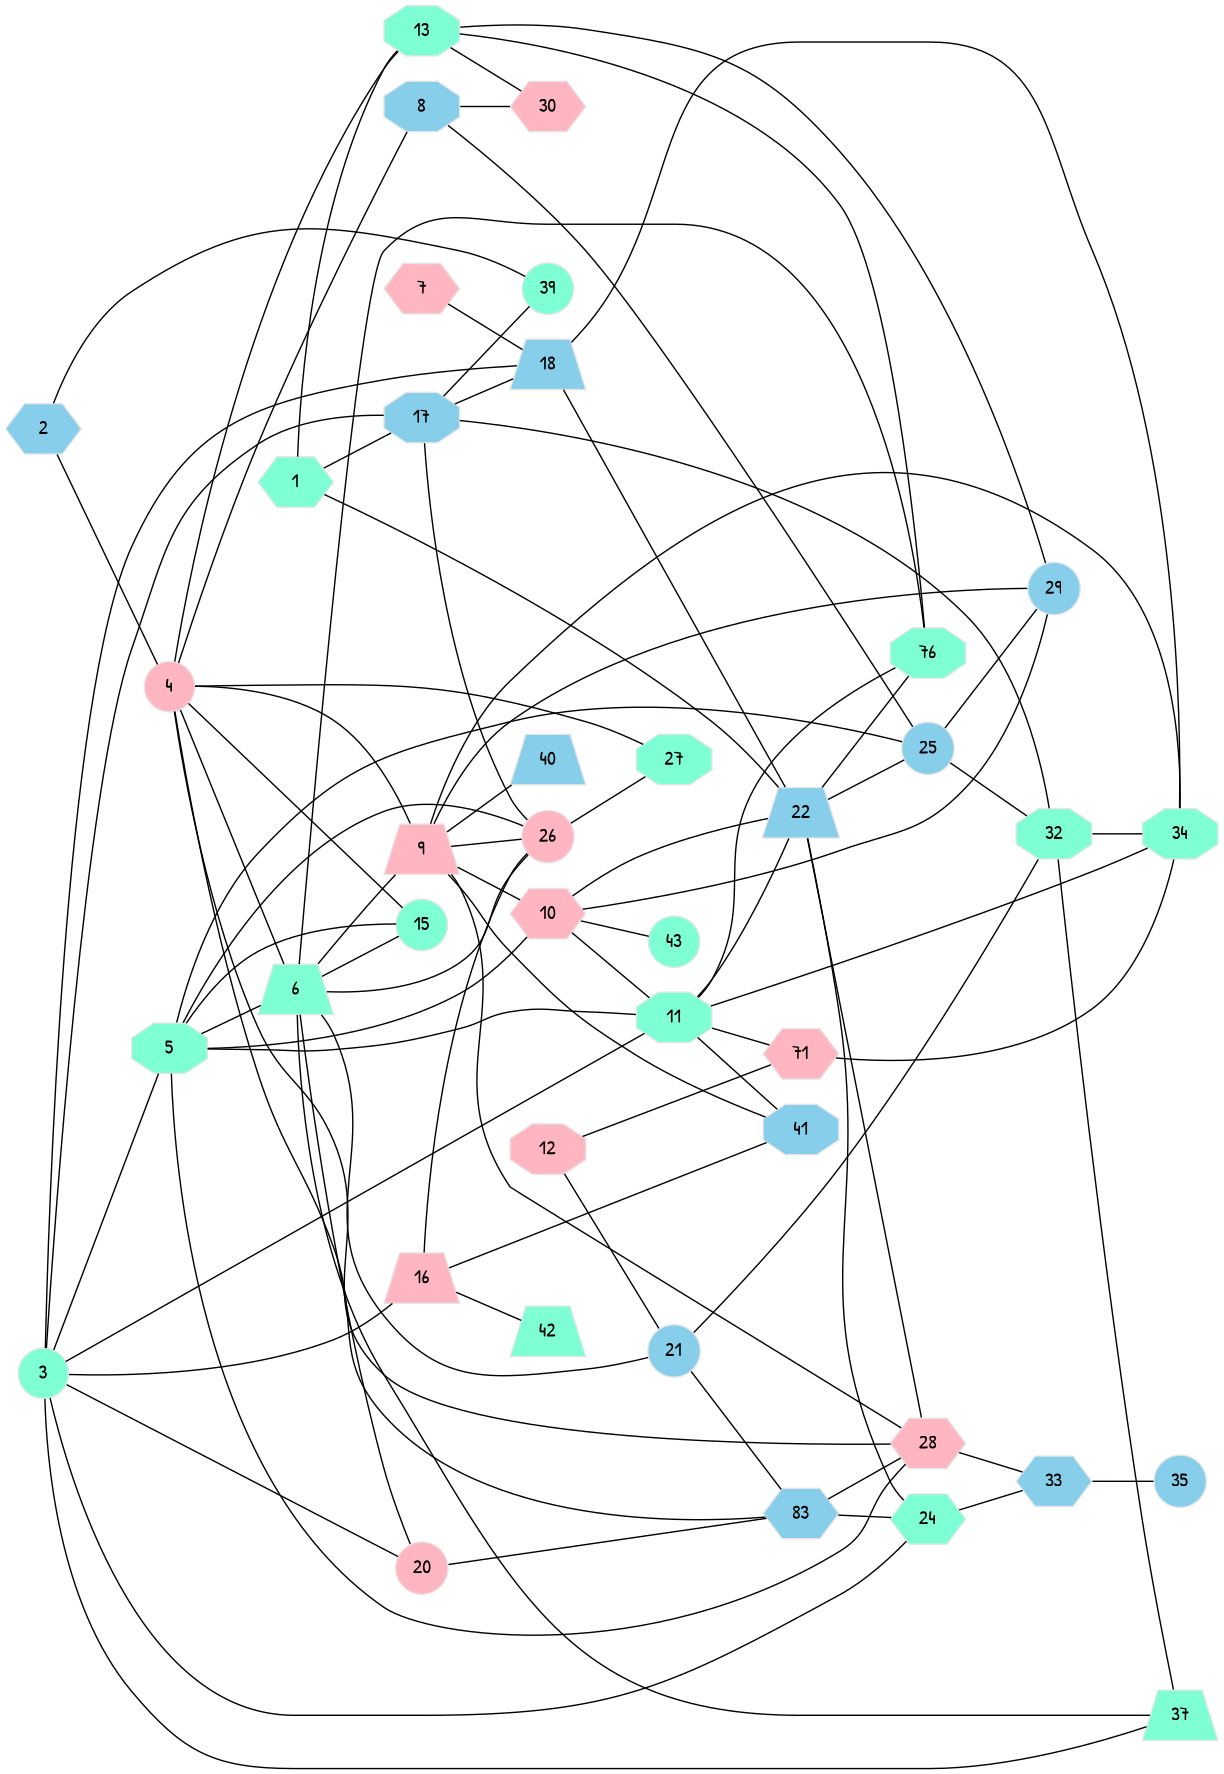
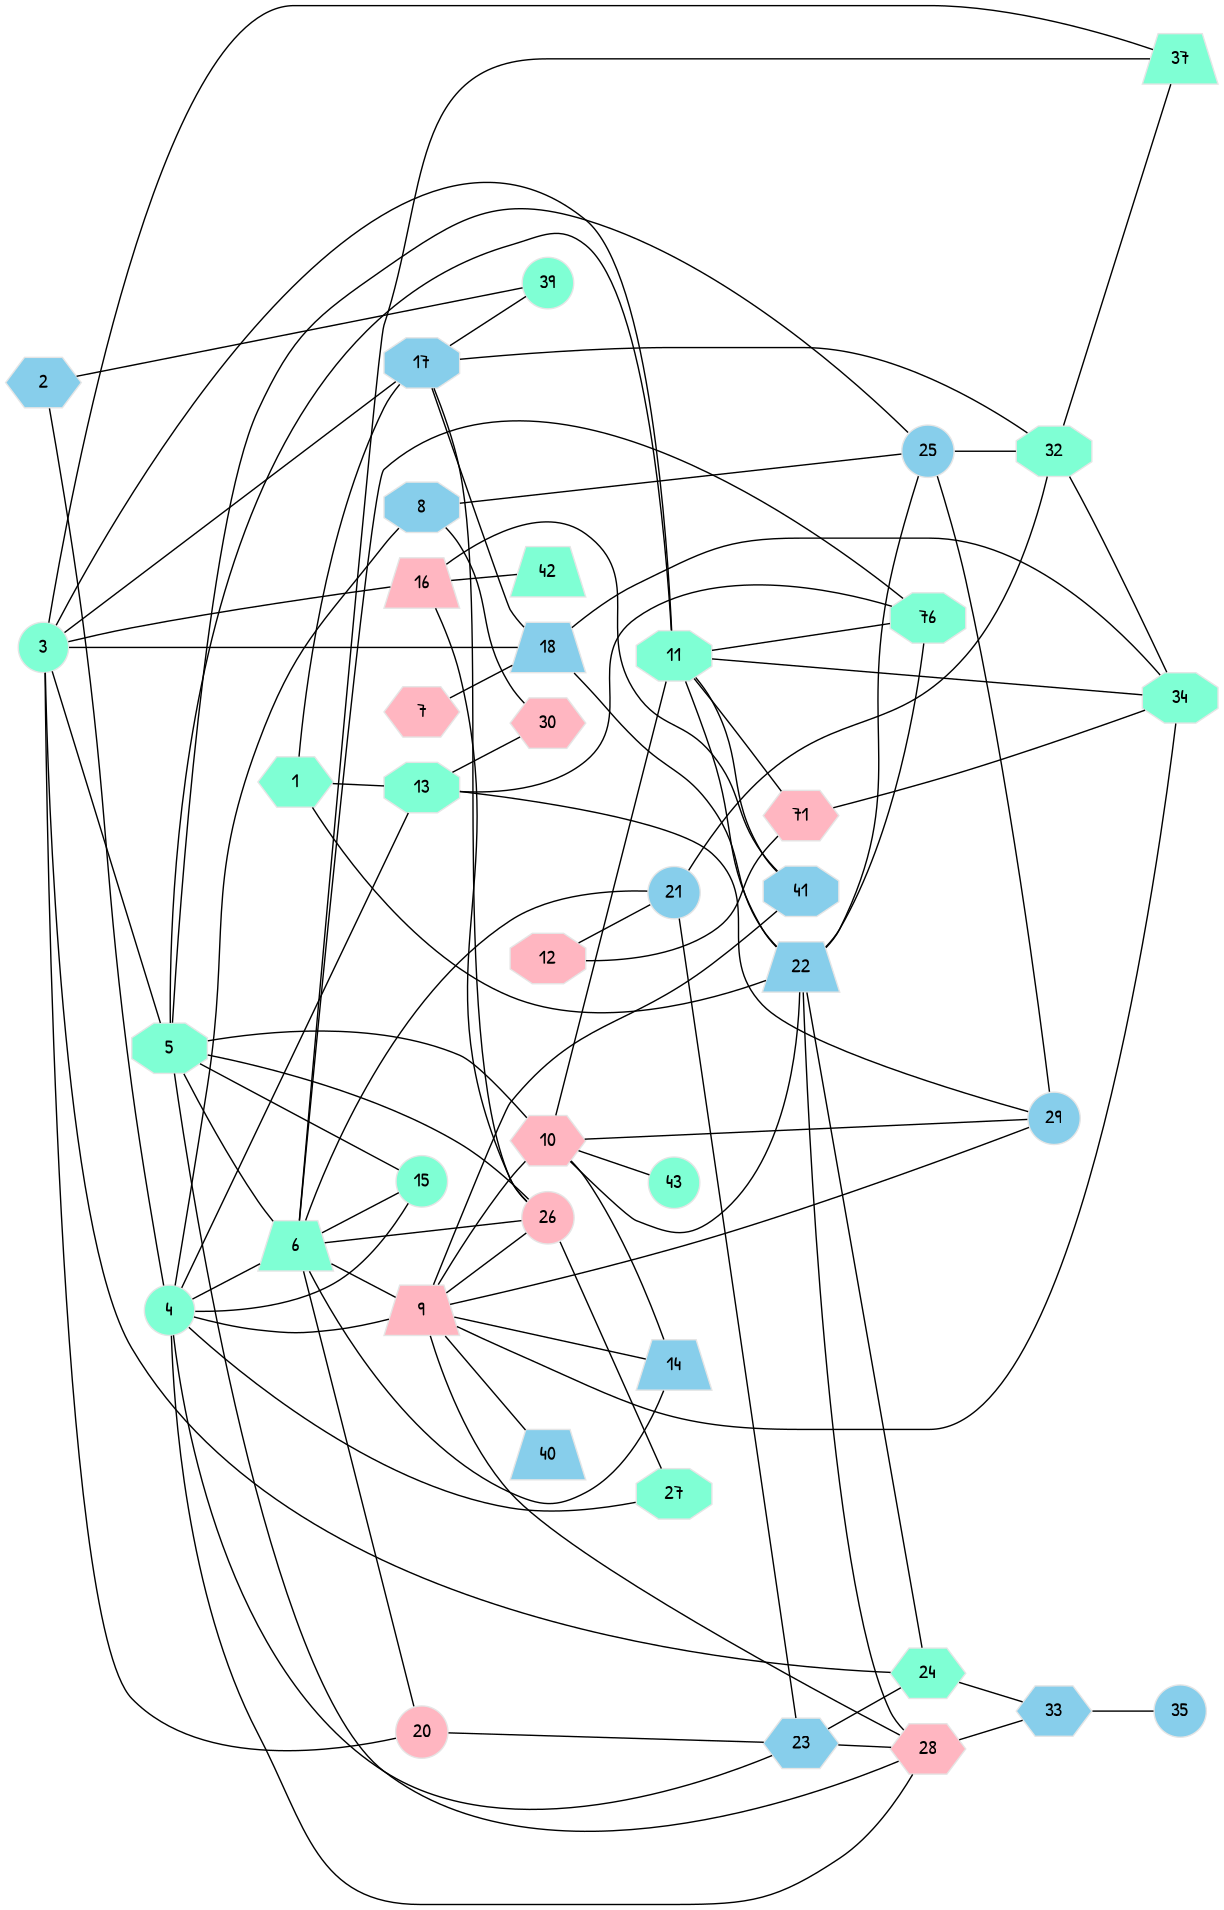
node "4": fillcolor lightpink -> aquamarine
node "14": added
node "83": label "83" -> "23"
